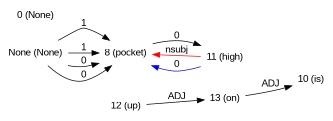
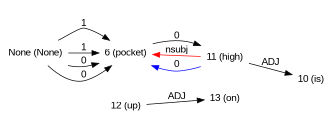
node "0 (None)": removed
node "8 (pocket)": label "8 (pocket)" -> "6 (pocket)"
edge "13 (on)" -> "10 (is)": now "11 (high)" -> "10 (is)"
